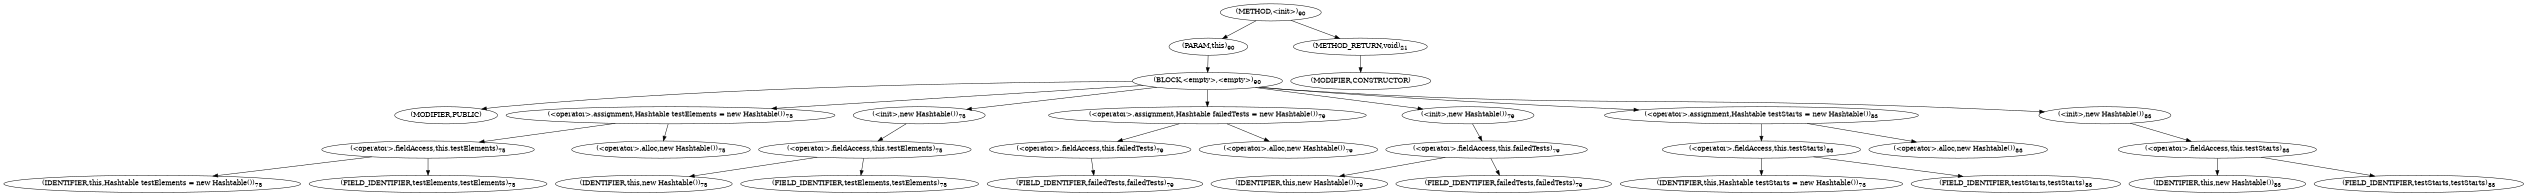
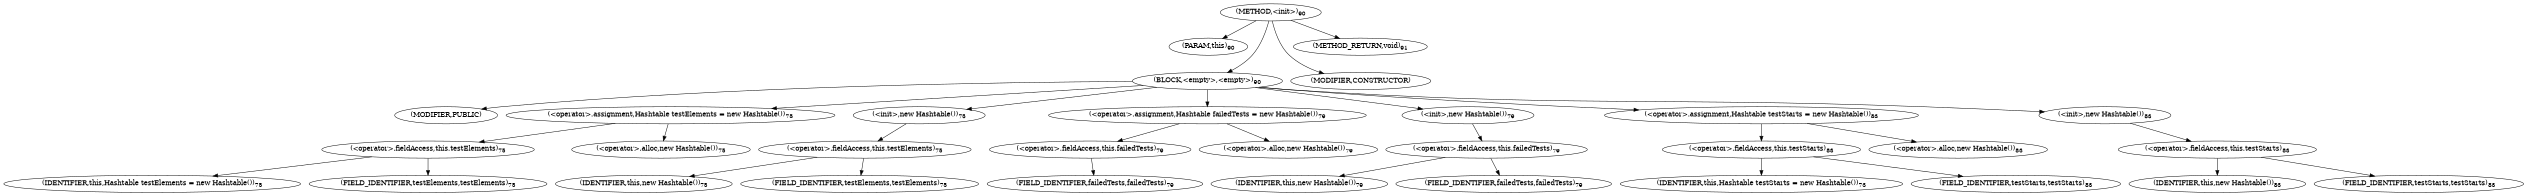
node "(METHOD_RETURN,void)": text "21" -> "91"
edge "(PARAM,this)" -> "(BLOCK,<empty>,<empty>)": now "(METHOD,<init>)" -> "(BLOCK,<empty>,<empty>)"
edge "(METHOD_RETURN,void)" -> "(MODIFIER,CONSTRUCTOR)": now "(METHOD,<init>)" -> "(MODIFIER,CONSTRUCTOR)"
